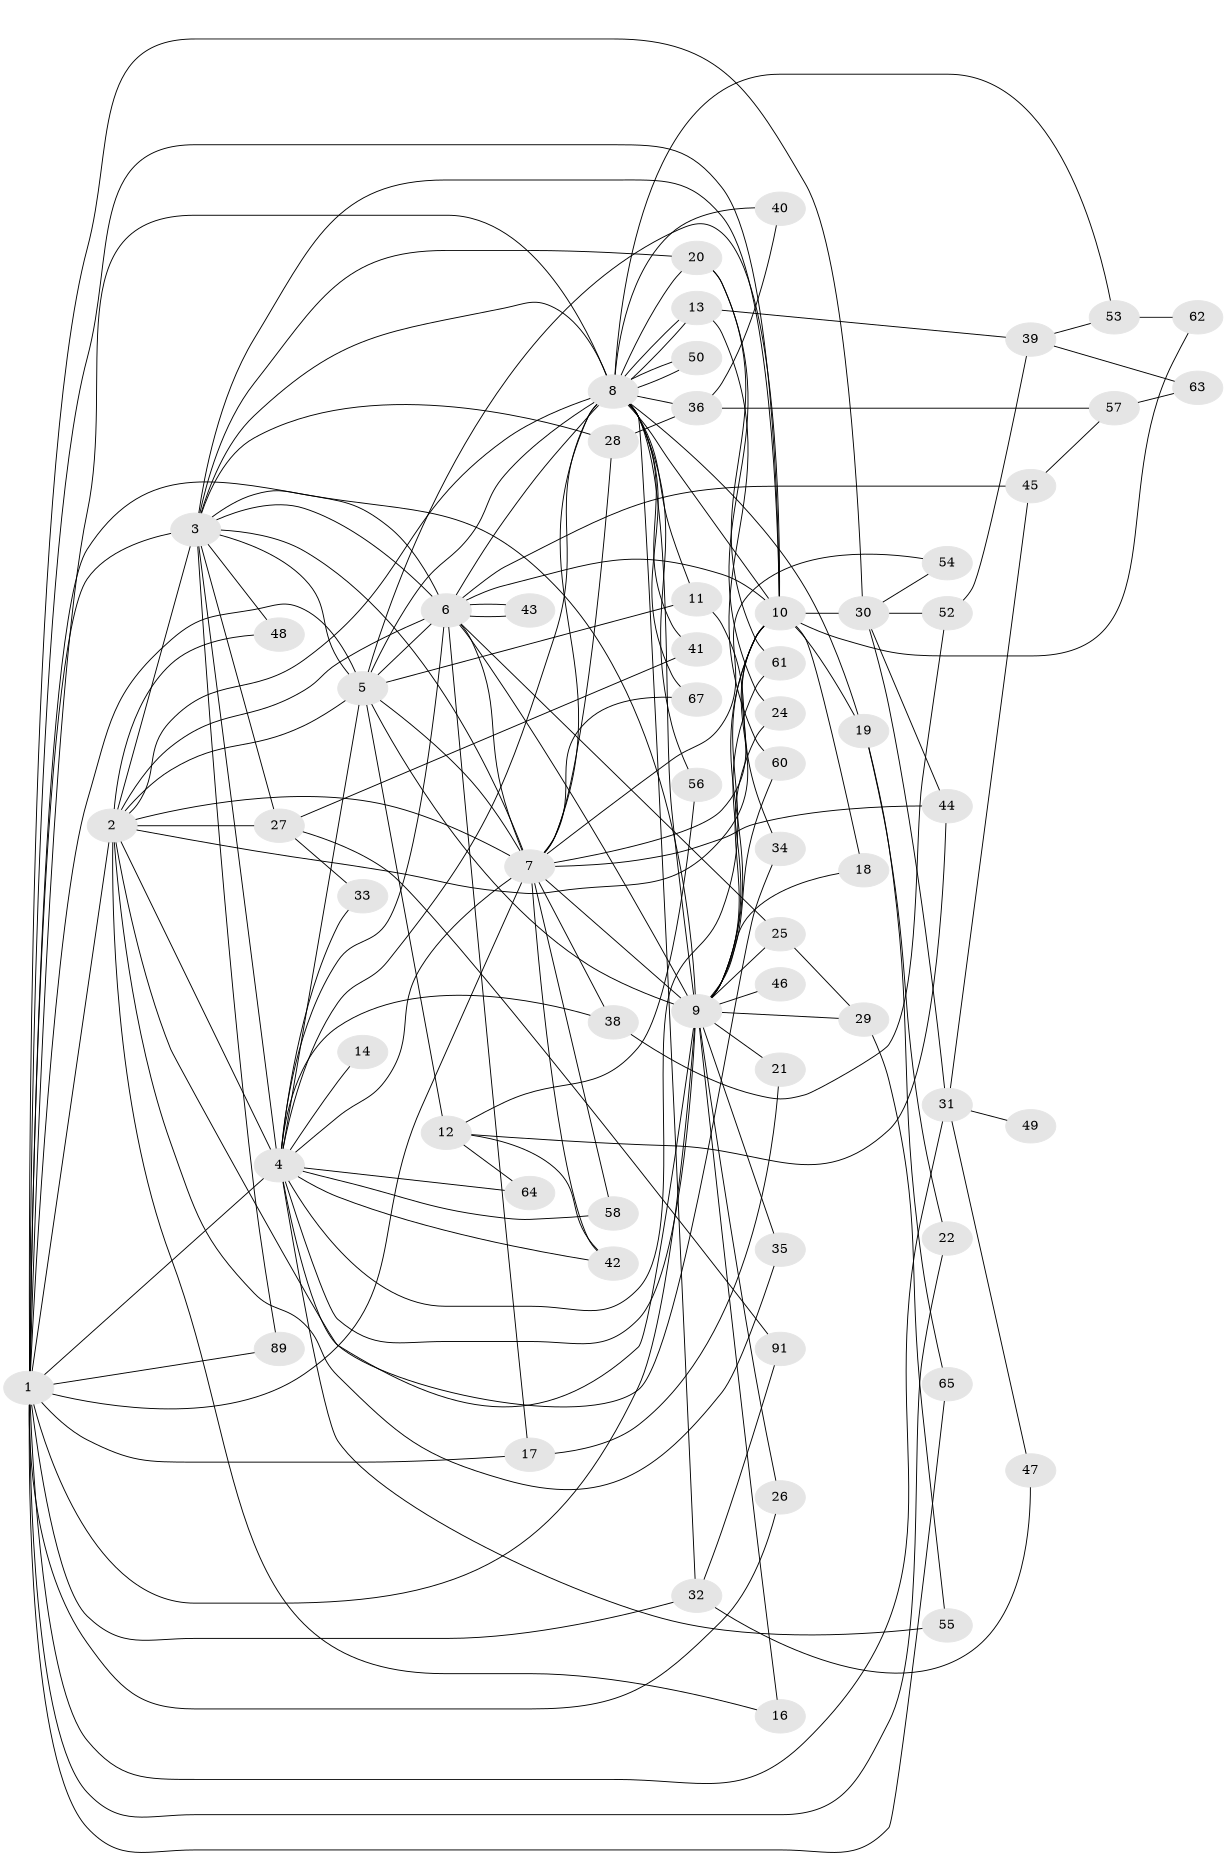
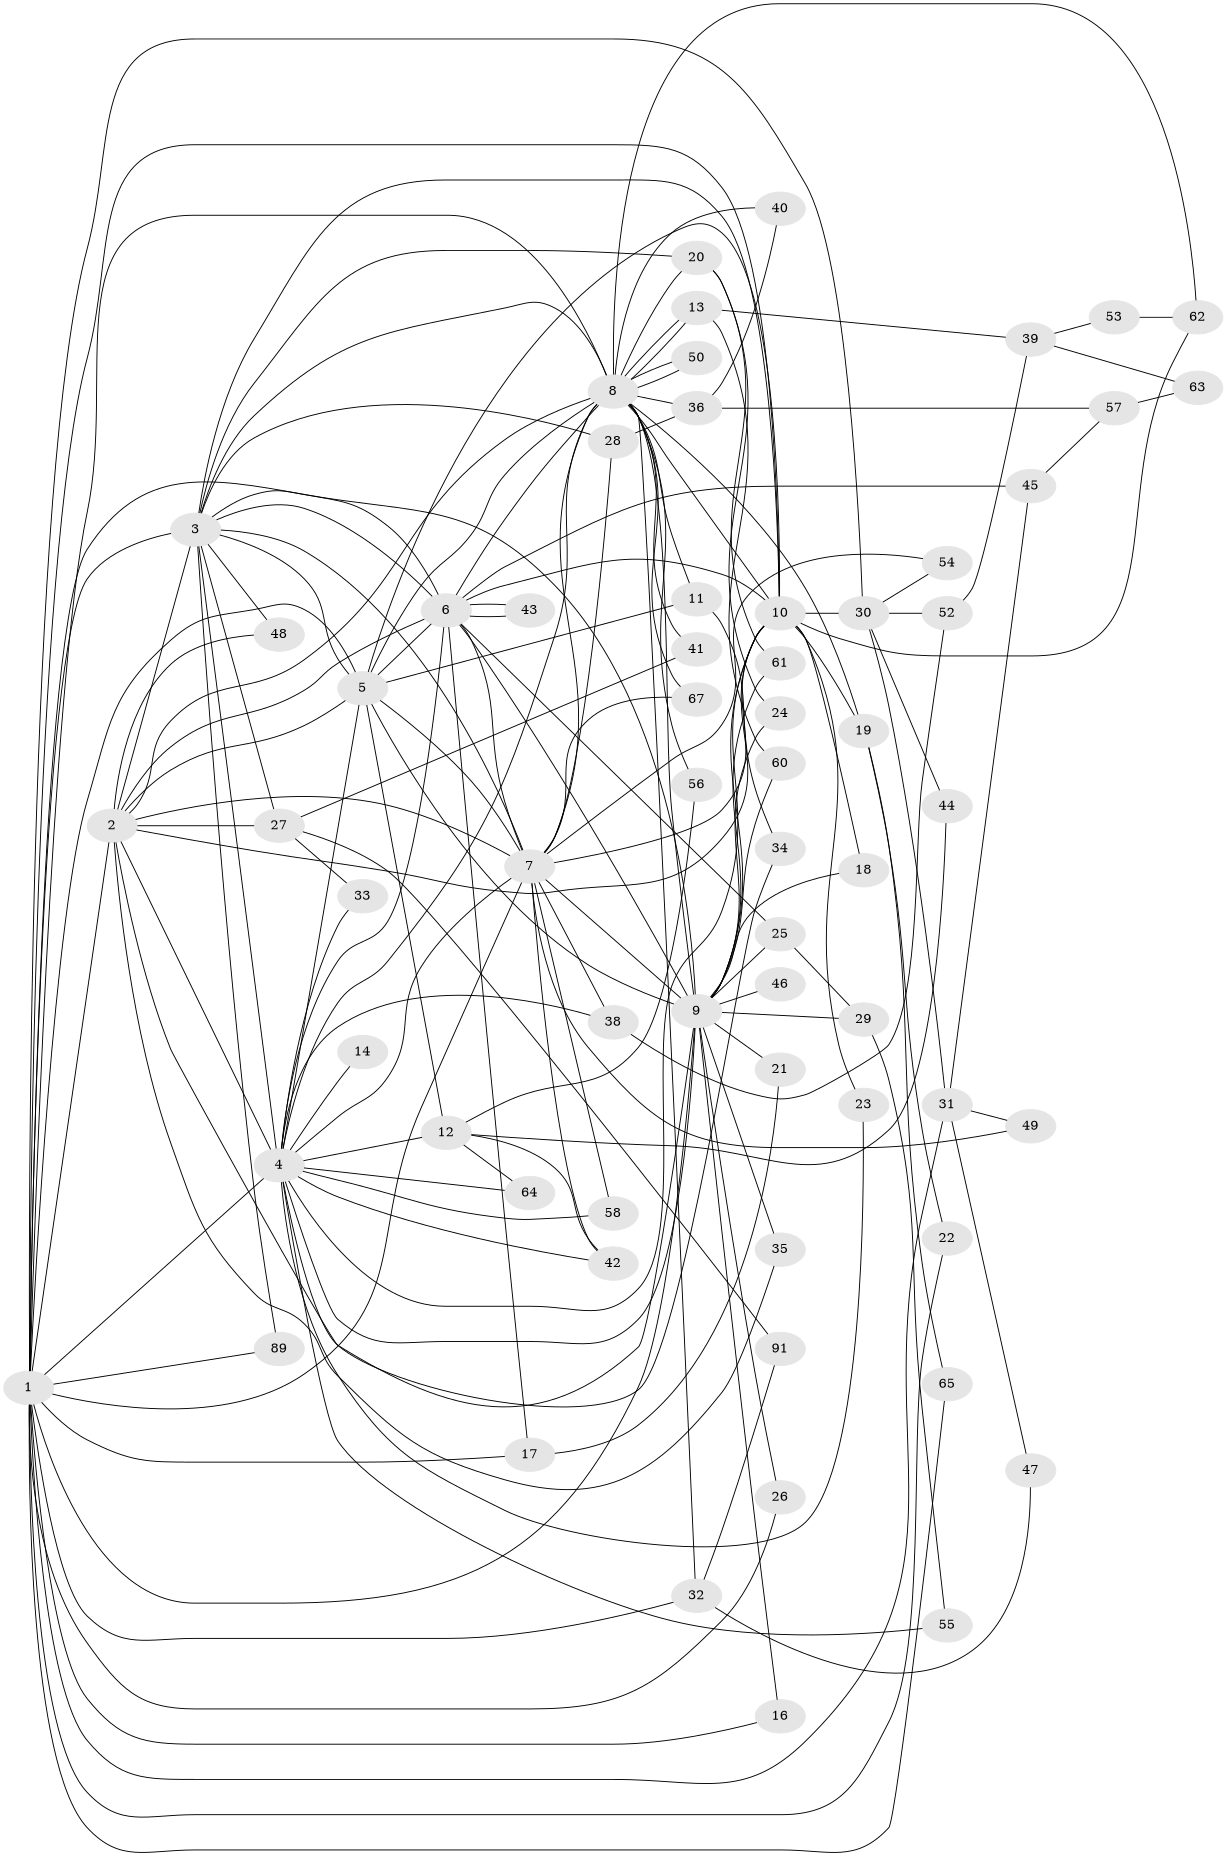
edge "53" -- "8": now "62" -- "8"
edge "44" -- "7": now "49" -- "7"
node "23": added
edge "12" -- "4": added
edge "2" -- "16": now "1" -- "16"
